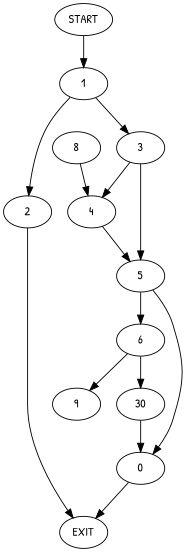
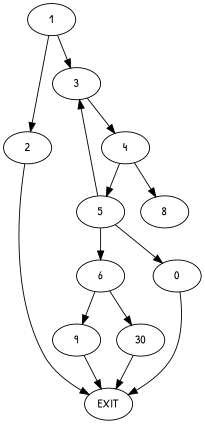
node "START": removed
edge "8" -> "4": reversed
edge "3" -> "5": reversed
edge "9" -> "EXIT": added
edge "30" -> "0": now "30" -> "EXIT"
